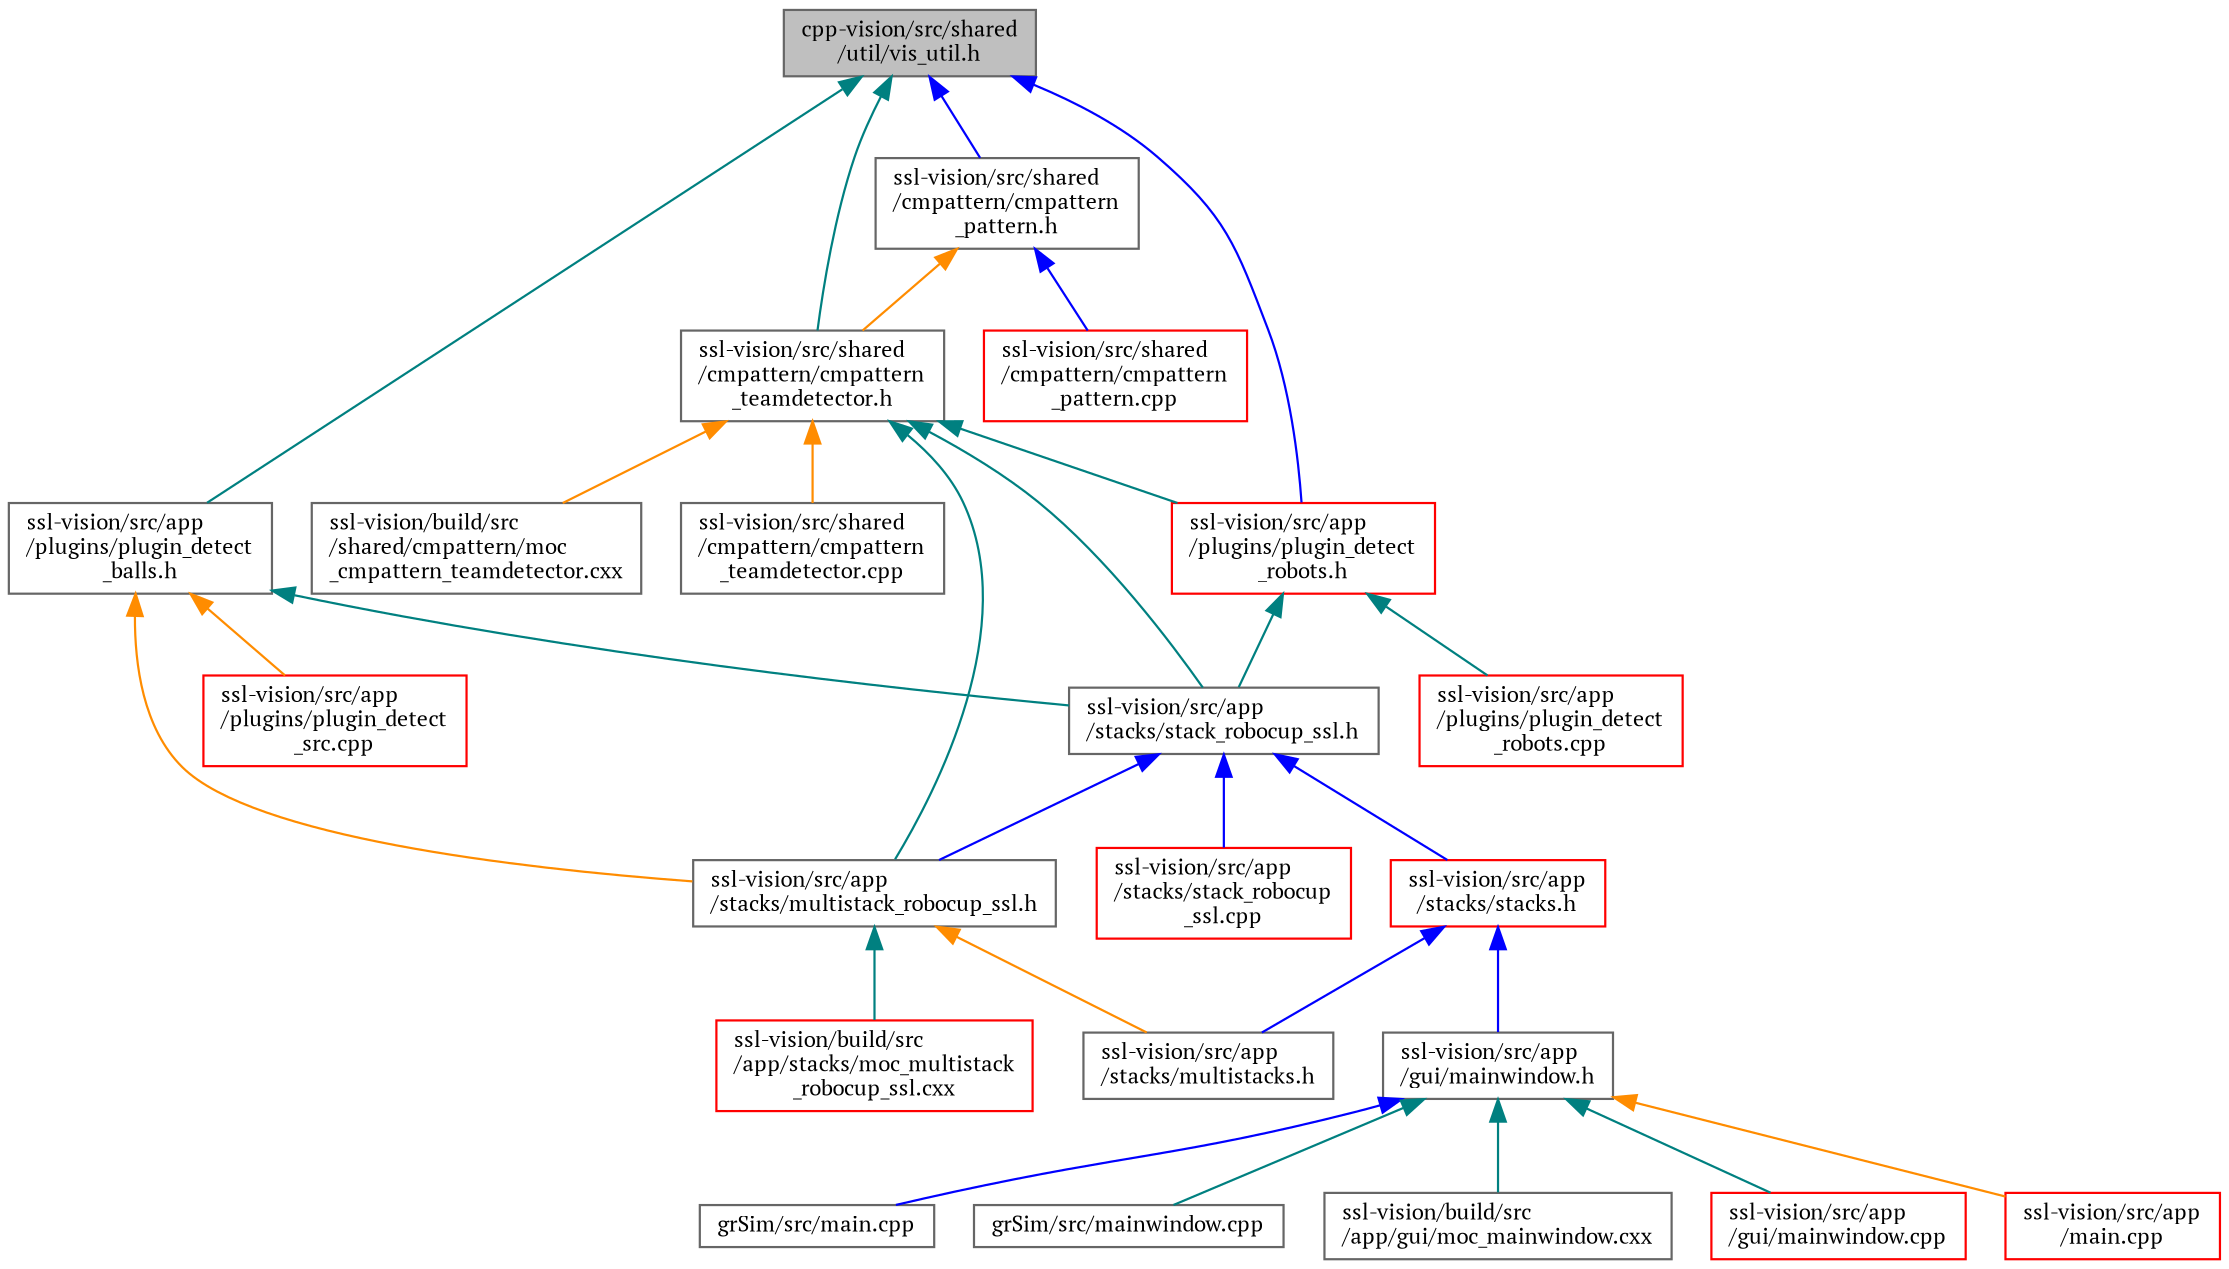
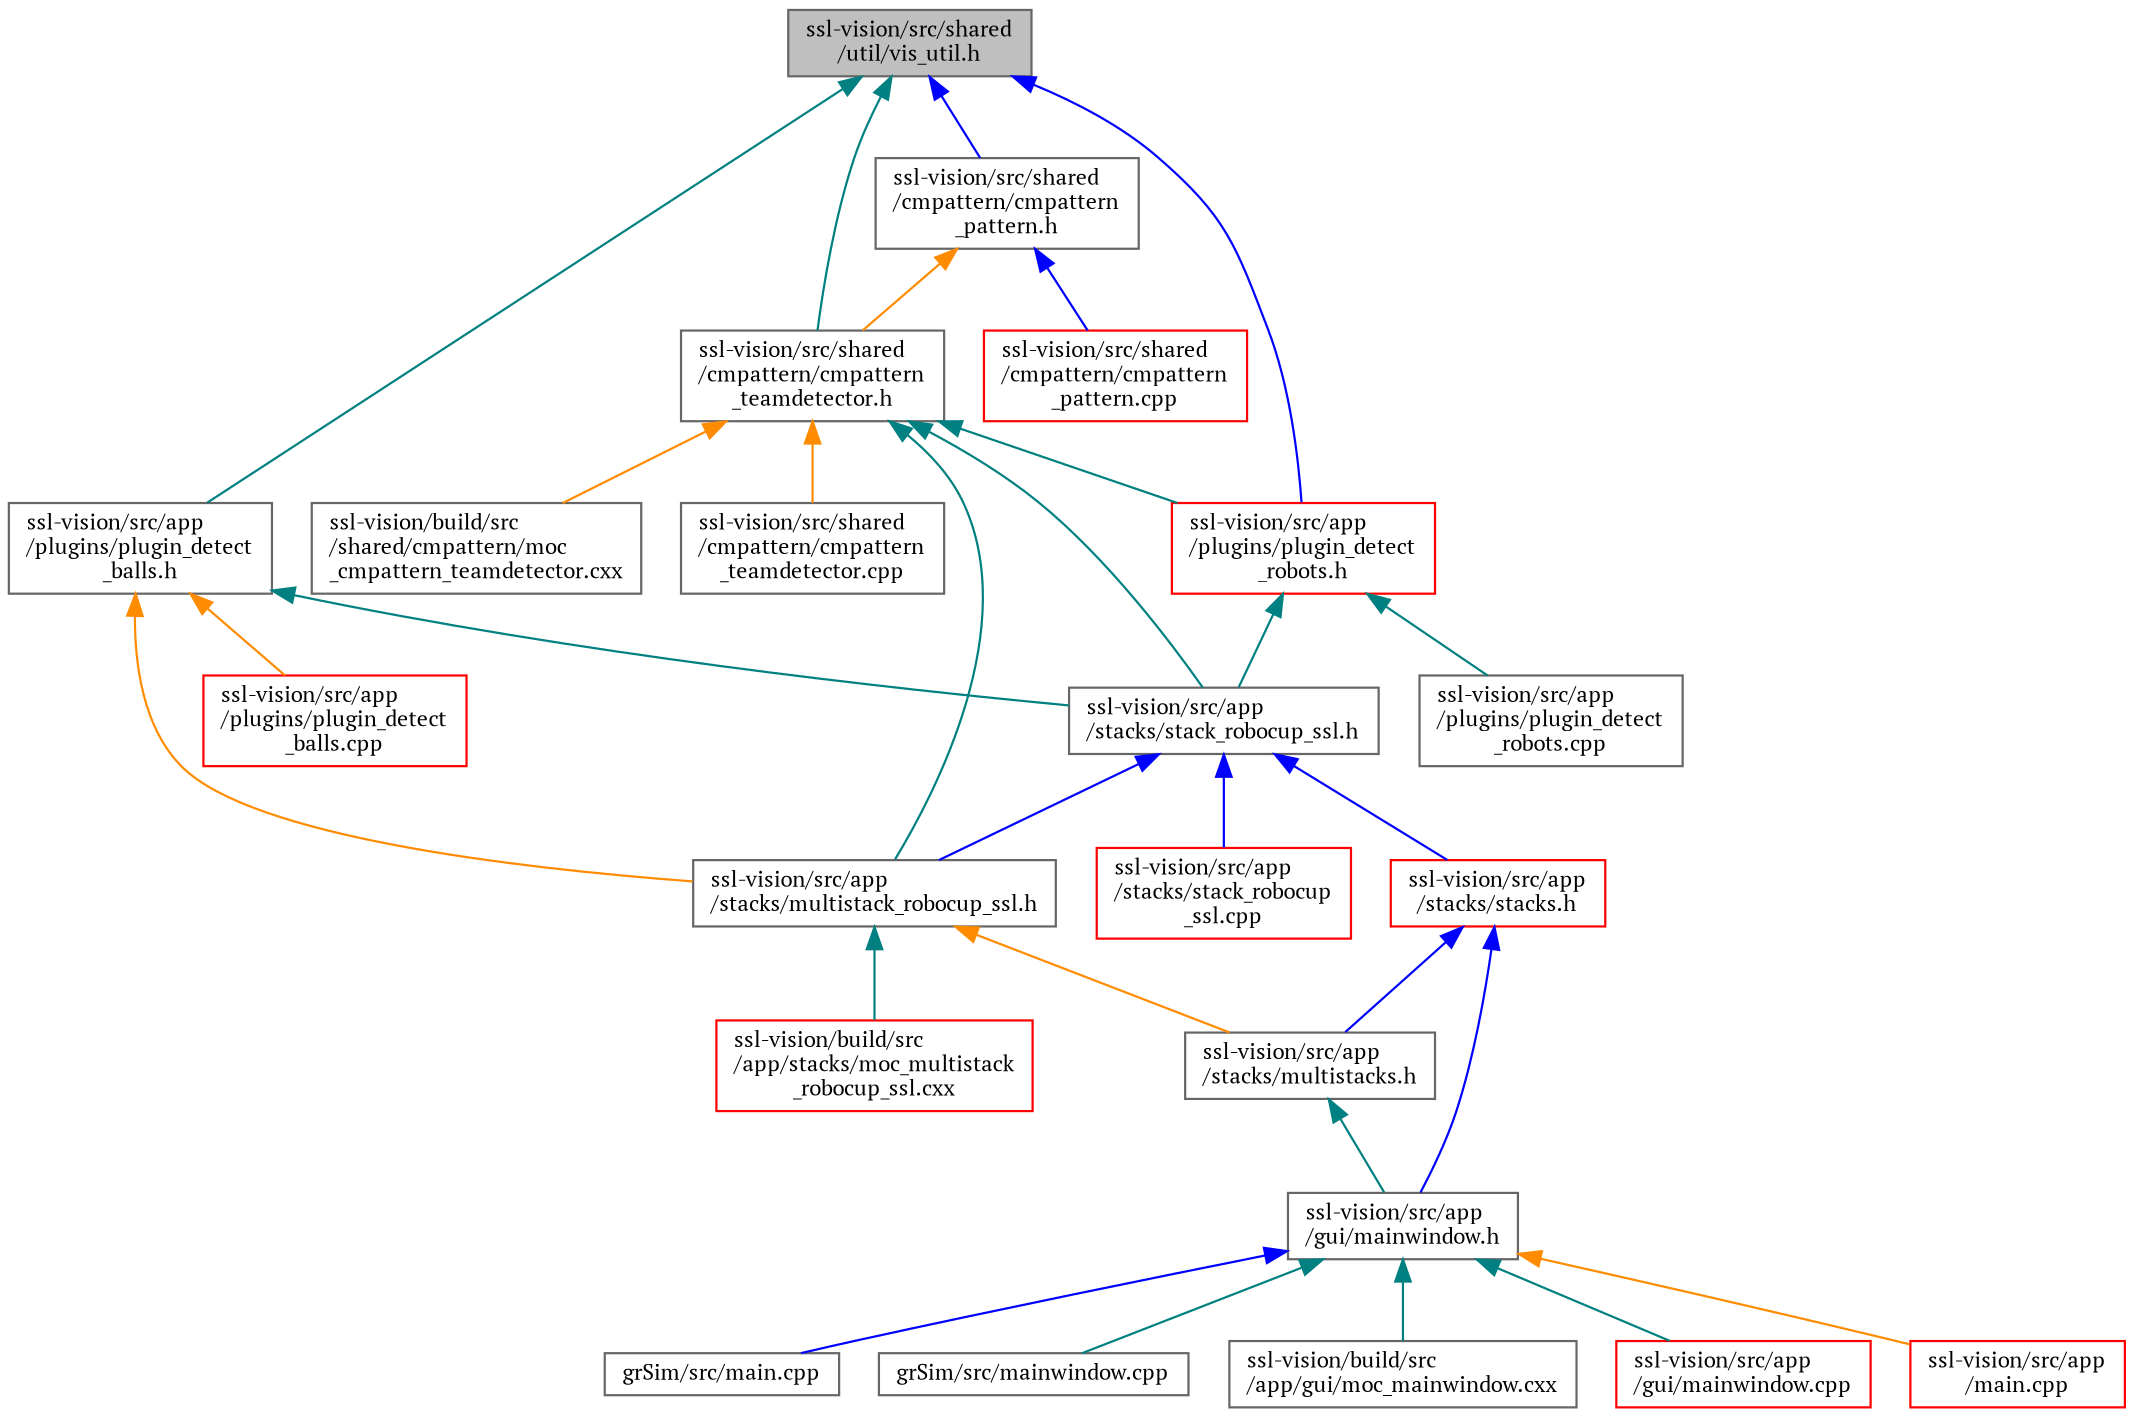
node "cpp-vision/src/shared /util/vis_util.h": label "cpp-vision/src/shared /util/vis_util.h" -> "ssl-vision/src/shared /util/vis_util.h"
node "ssl-vision/src/app /plugins/plugin_detect _src.cpp": label "ssl-vision/src/app /plugins/plugin_detect _src.cpp" -> "ssl-vision/src/app /plugins/plugin_detect _balls.cpp"
node "ssl-vision/src/app /plugins/plugin_detect _robots.cpp": color red -> gray40
edge "ssl-vision/src/app /gui/mainwindow.h" -> "ssl-vision/src/app /stacks/multistacks.h": added
